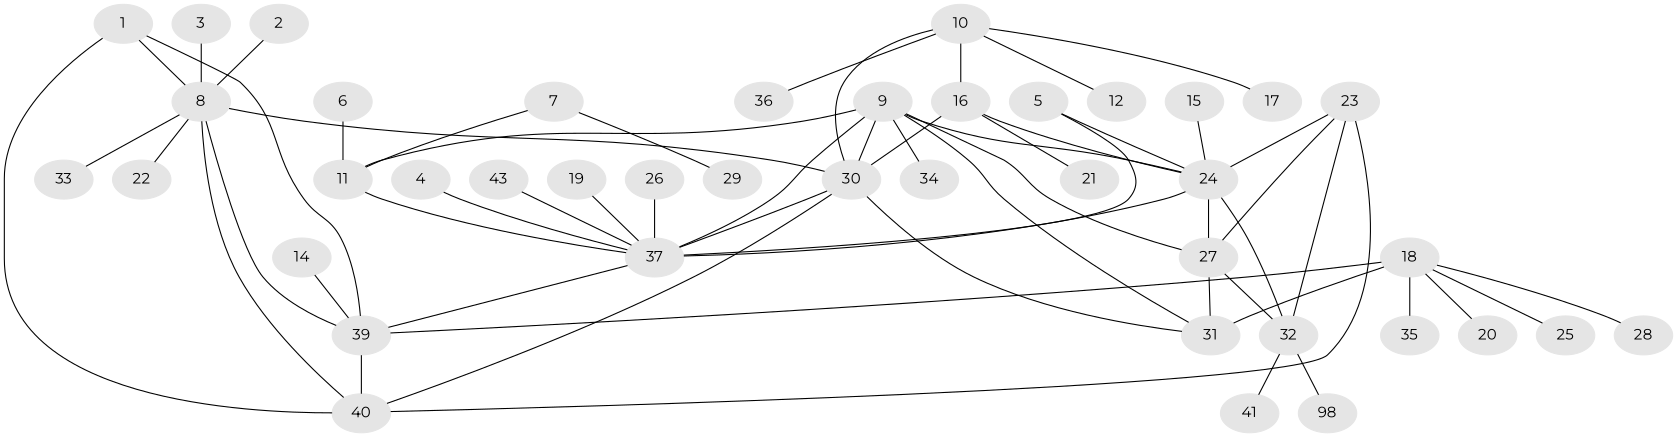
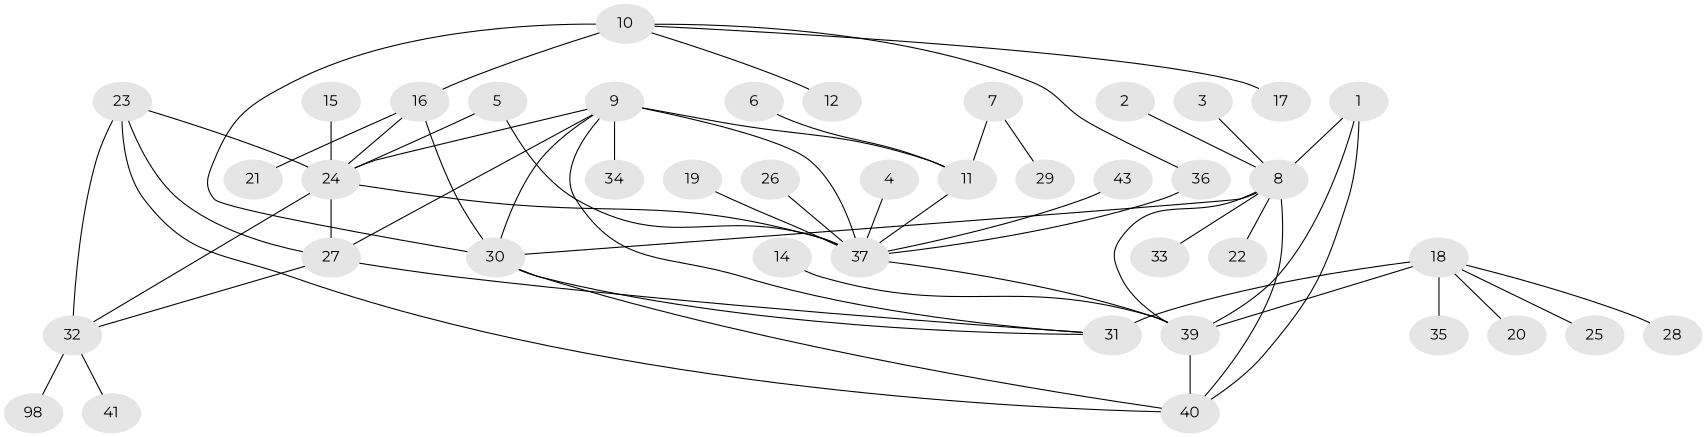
edge "30" -- "37": now "36" -- "37"
